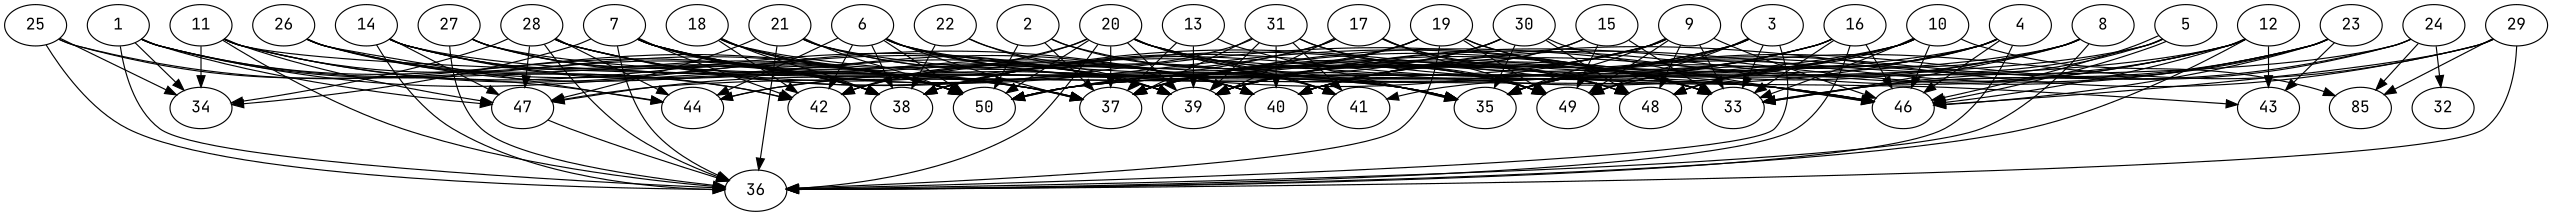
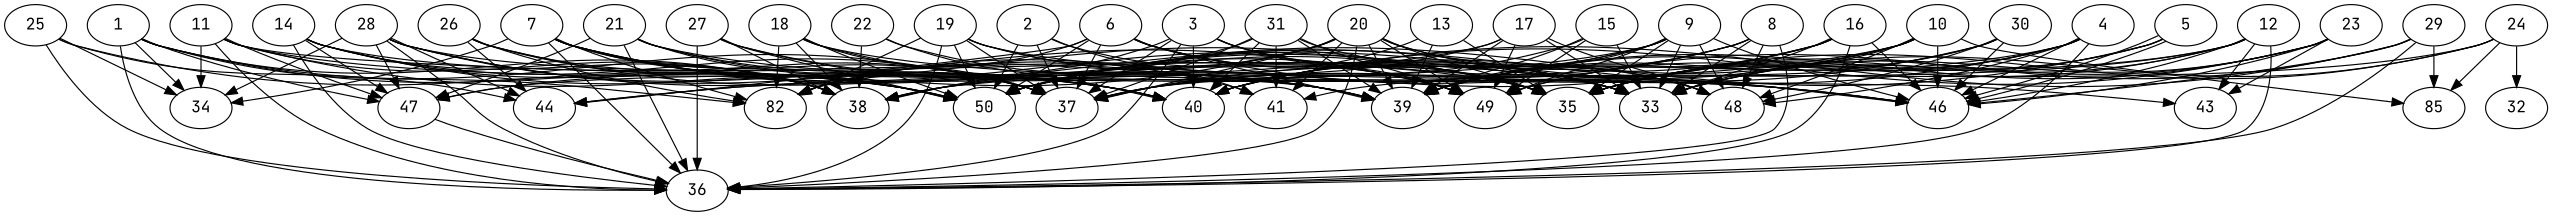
edge "6" -> "38": removed
edge "30" -> "37": removed
node "42": label "42" -> "82"
